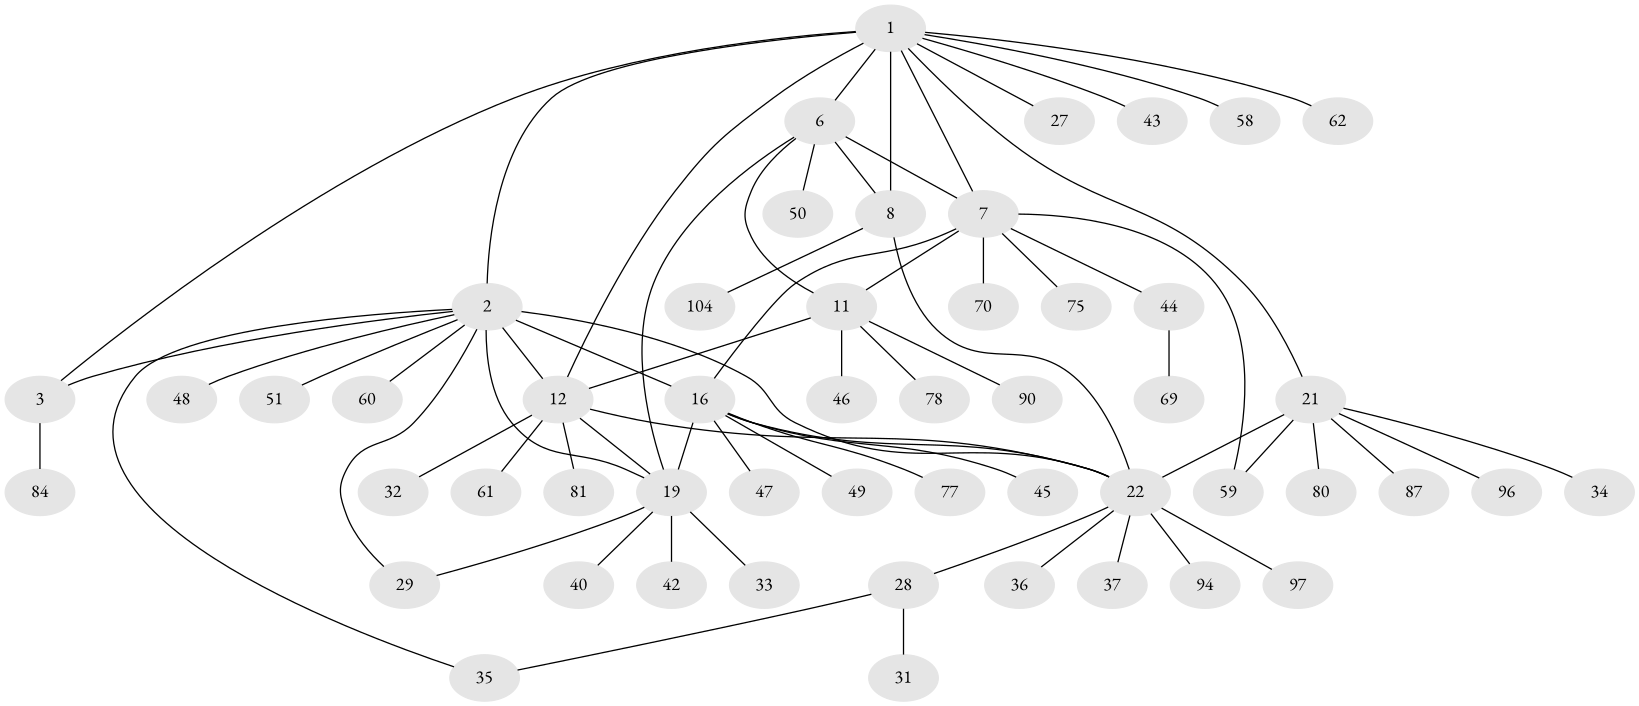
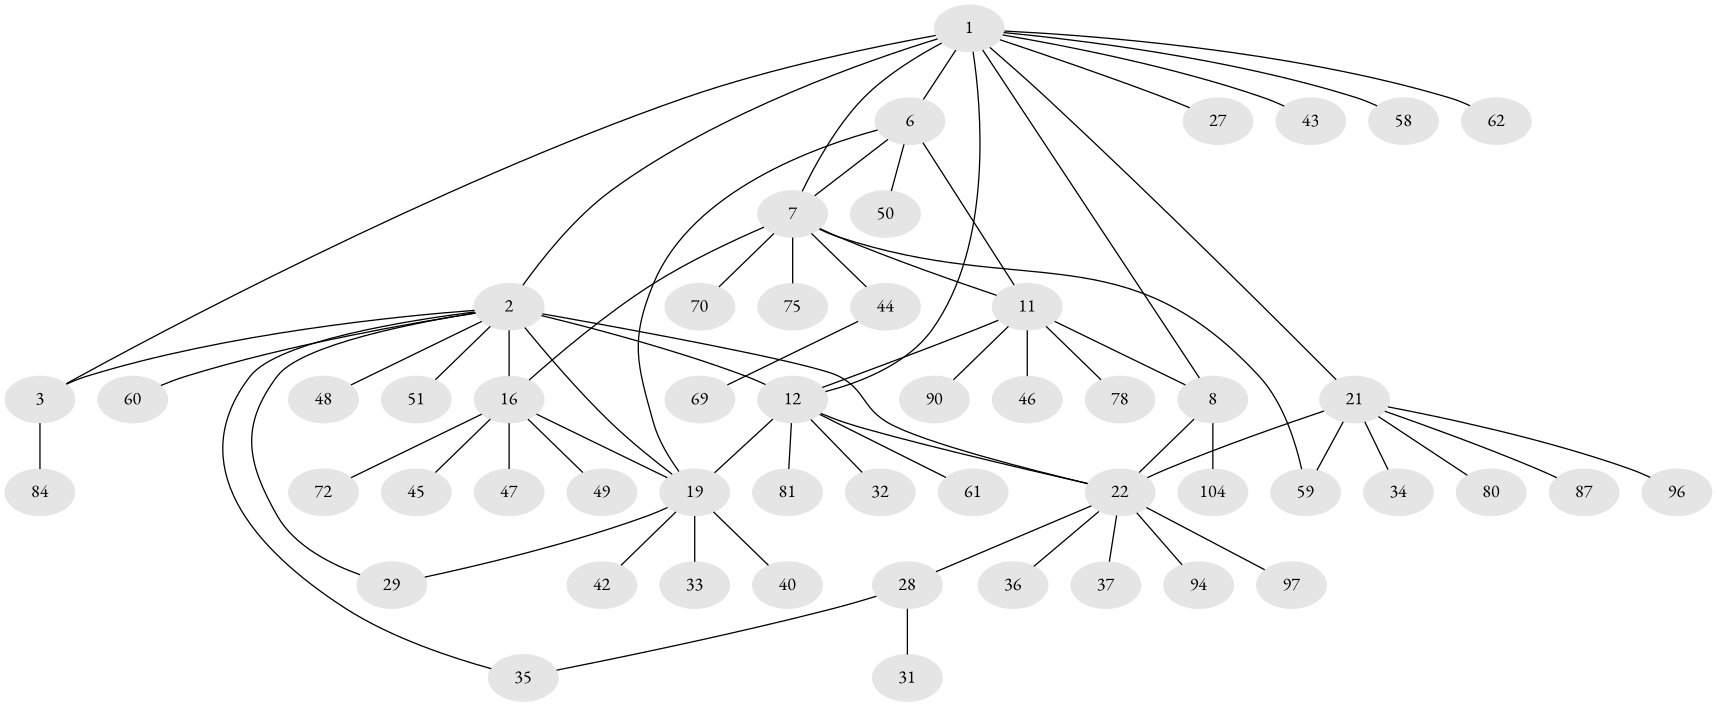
edge "6" -- "8": now "11" -- "8"
edge "16" -- "22": removed
node "77": label "77" -> "72"
